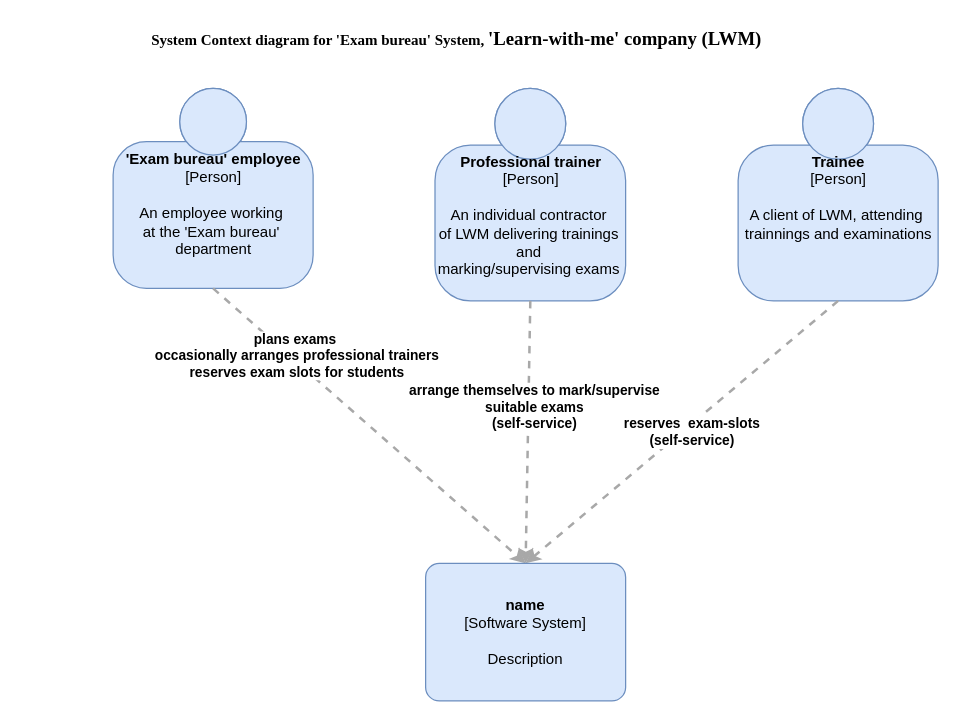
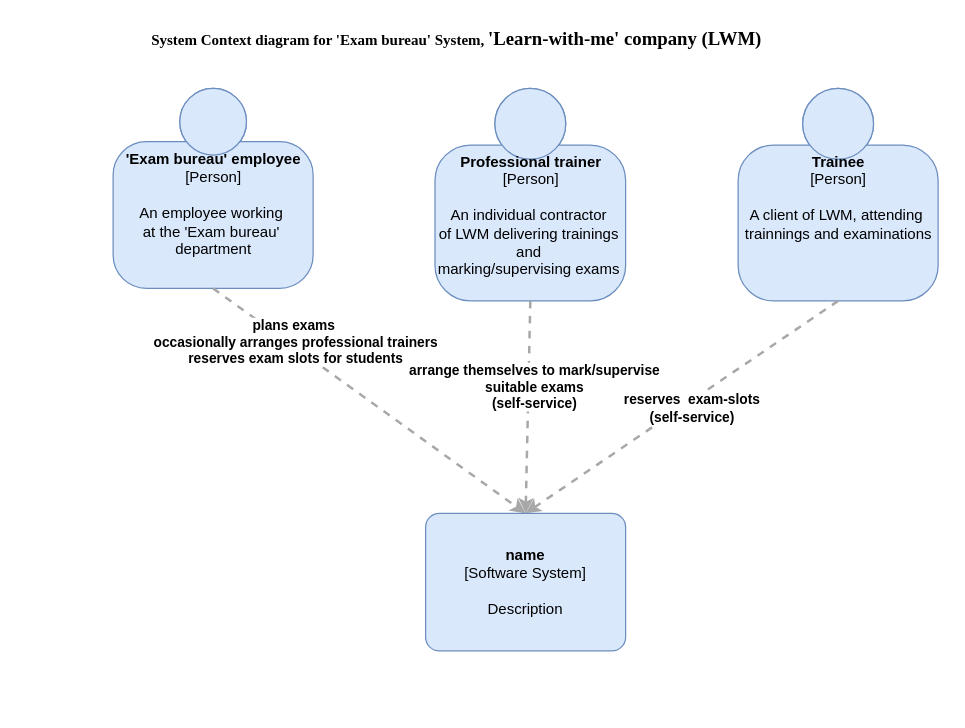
node "name [Software System] Description": moved (526, 632) -> (526, 582)
